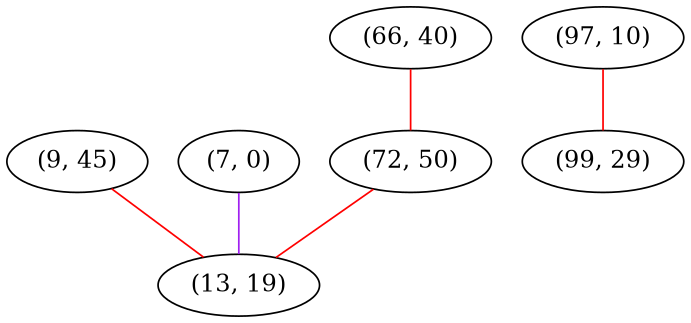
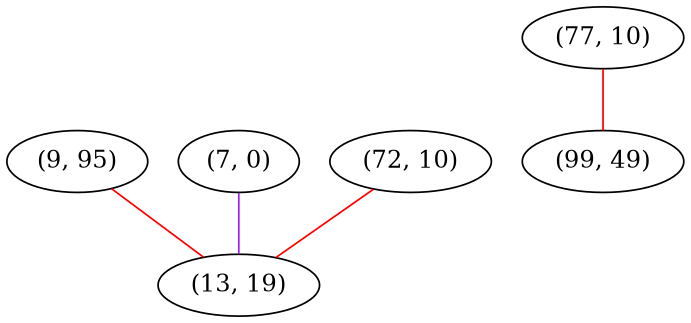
node "(66, 40)": removed
node "(97, 10)": label "(97, 10)" -> "(77, 10)"
node "(9, 45)": label "(9, 45)" -> "(9, 95)"
node "(72, 50)": label "(72, 50)" -> "(72, 10)"
node "(99, 29)": label "(99, 29)" -> "(99, 49)"
